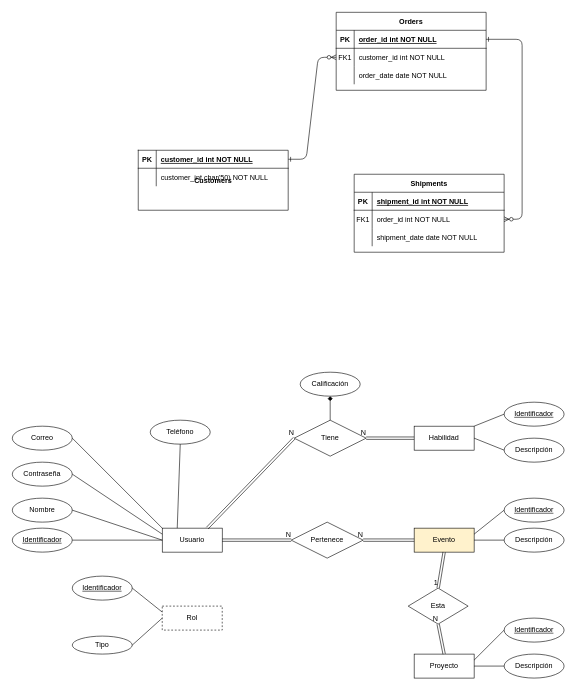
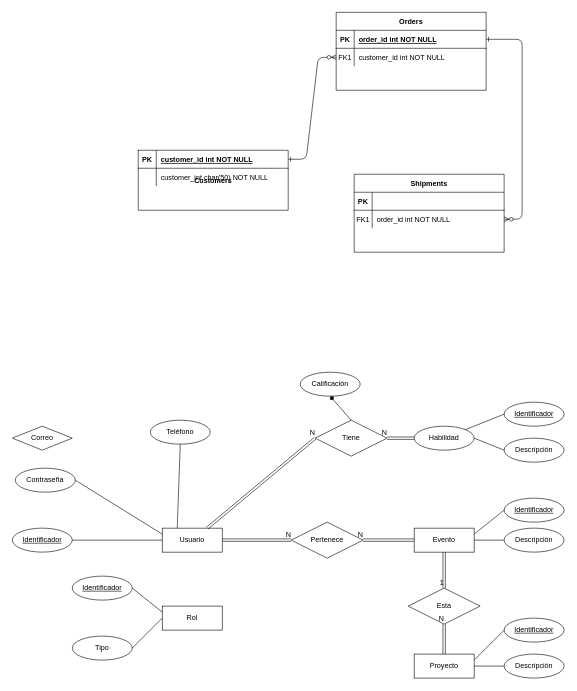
node "order_date date NOT NULL": removed
node "shipment_id int NOT NULL": removed
node "shipment_date date NOT NULL": removed
node "Correo": shape ellipse -> diamond
node "Tiene": moved (330, 438) -> (351, 438)
node "Habilidad": shape rectangle -> ellipse
node "Contraseña": moved (42, 474) -> (45, 480)
edge "Correo" -- "Usuario": removed
node "Nombre": removed
edge "Nombre" -- "Usuario": removed
node "Evento": fillcolor #fff2cc -> #ffffff
node "Esta": size 60x36 -> 72x36
node "Rol": style dashed -> solid
node "Tipo": size 60x18 -> 60x24
